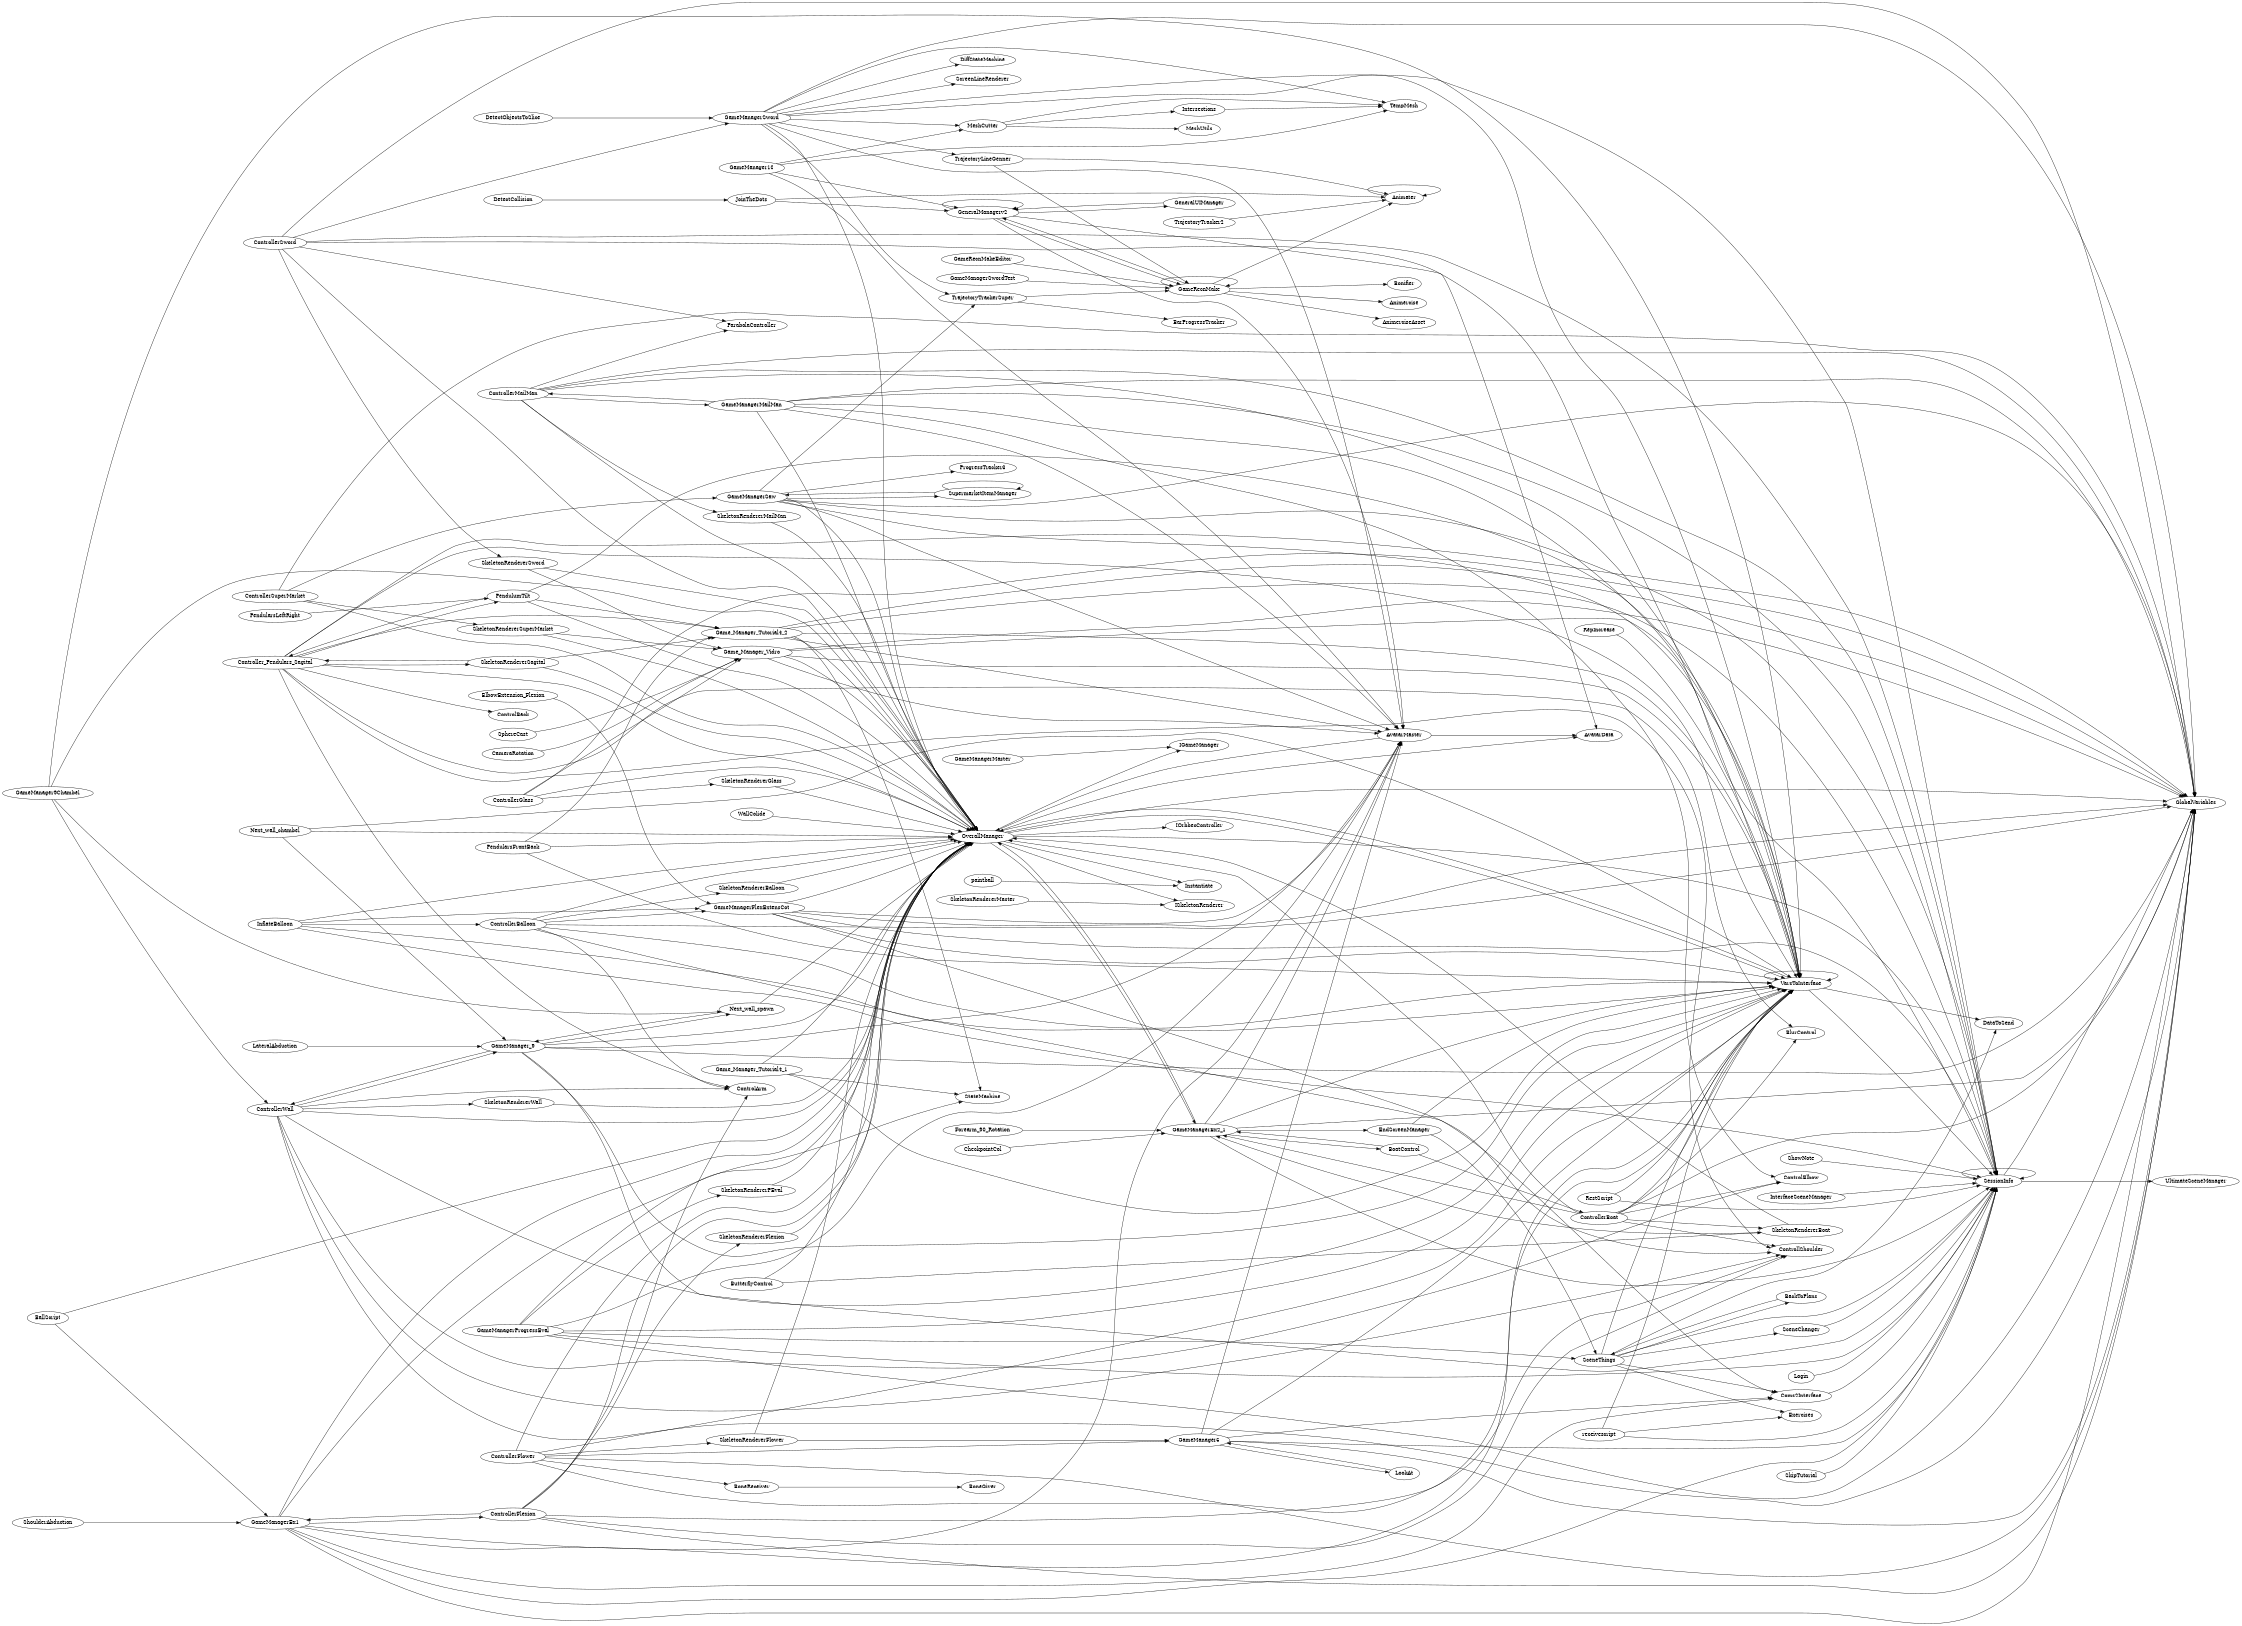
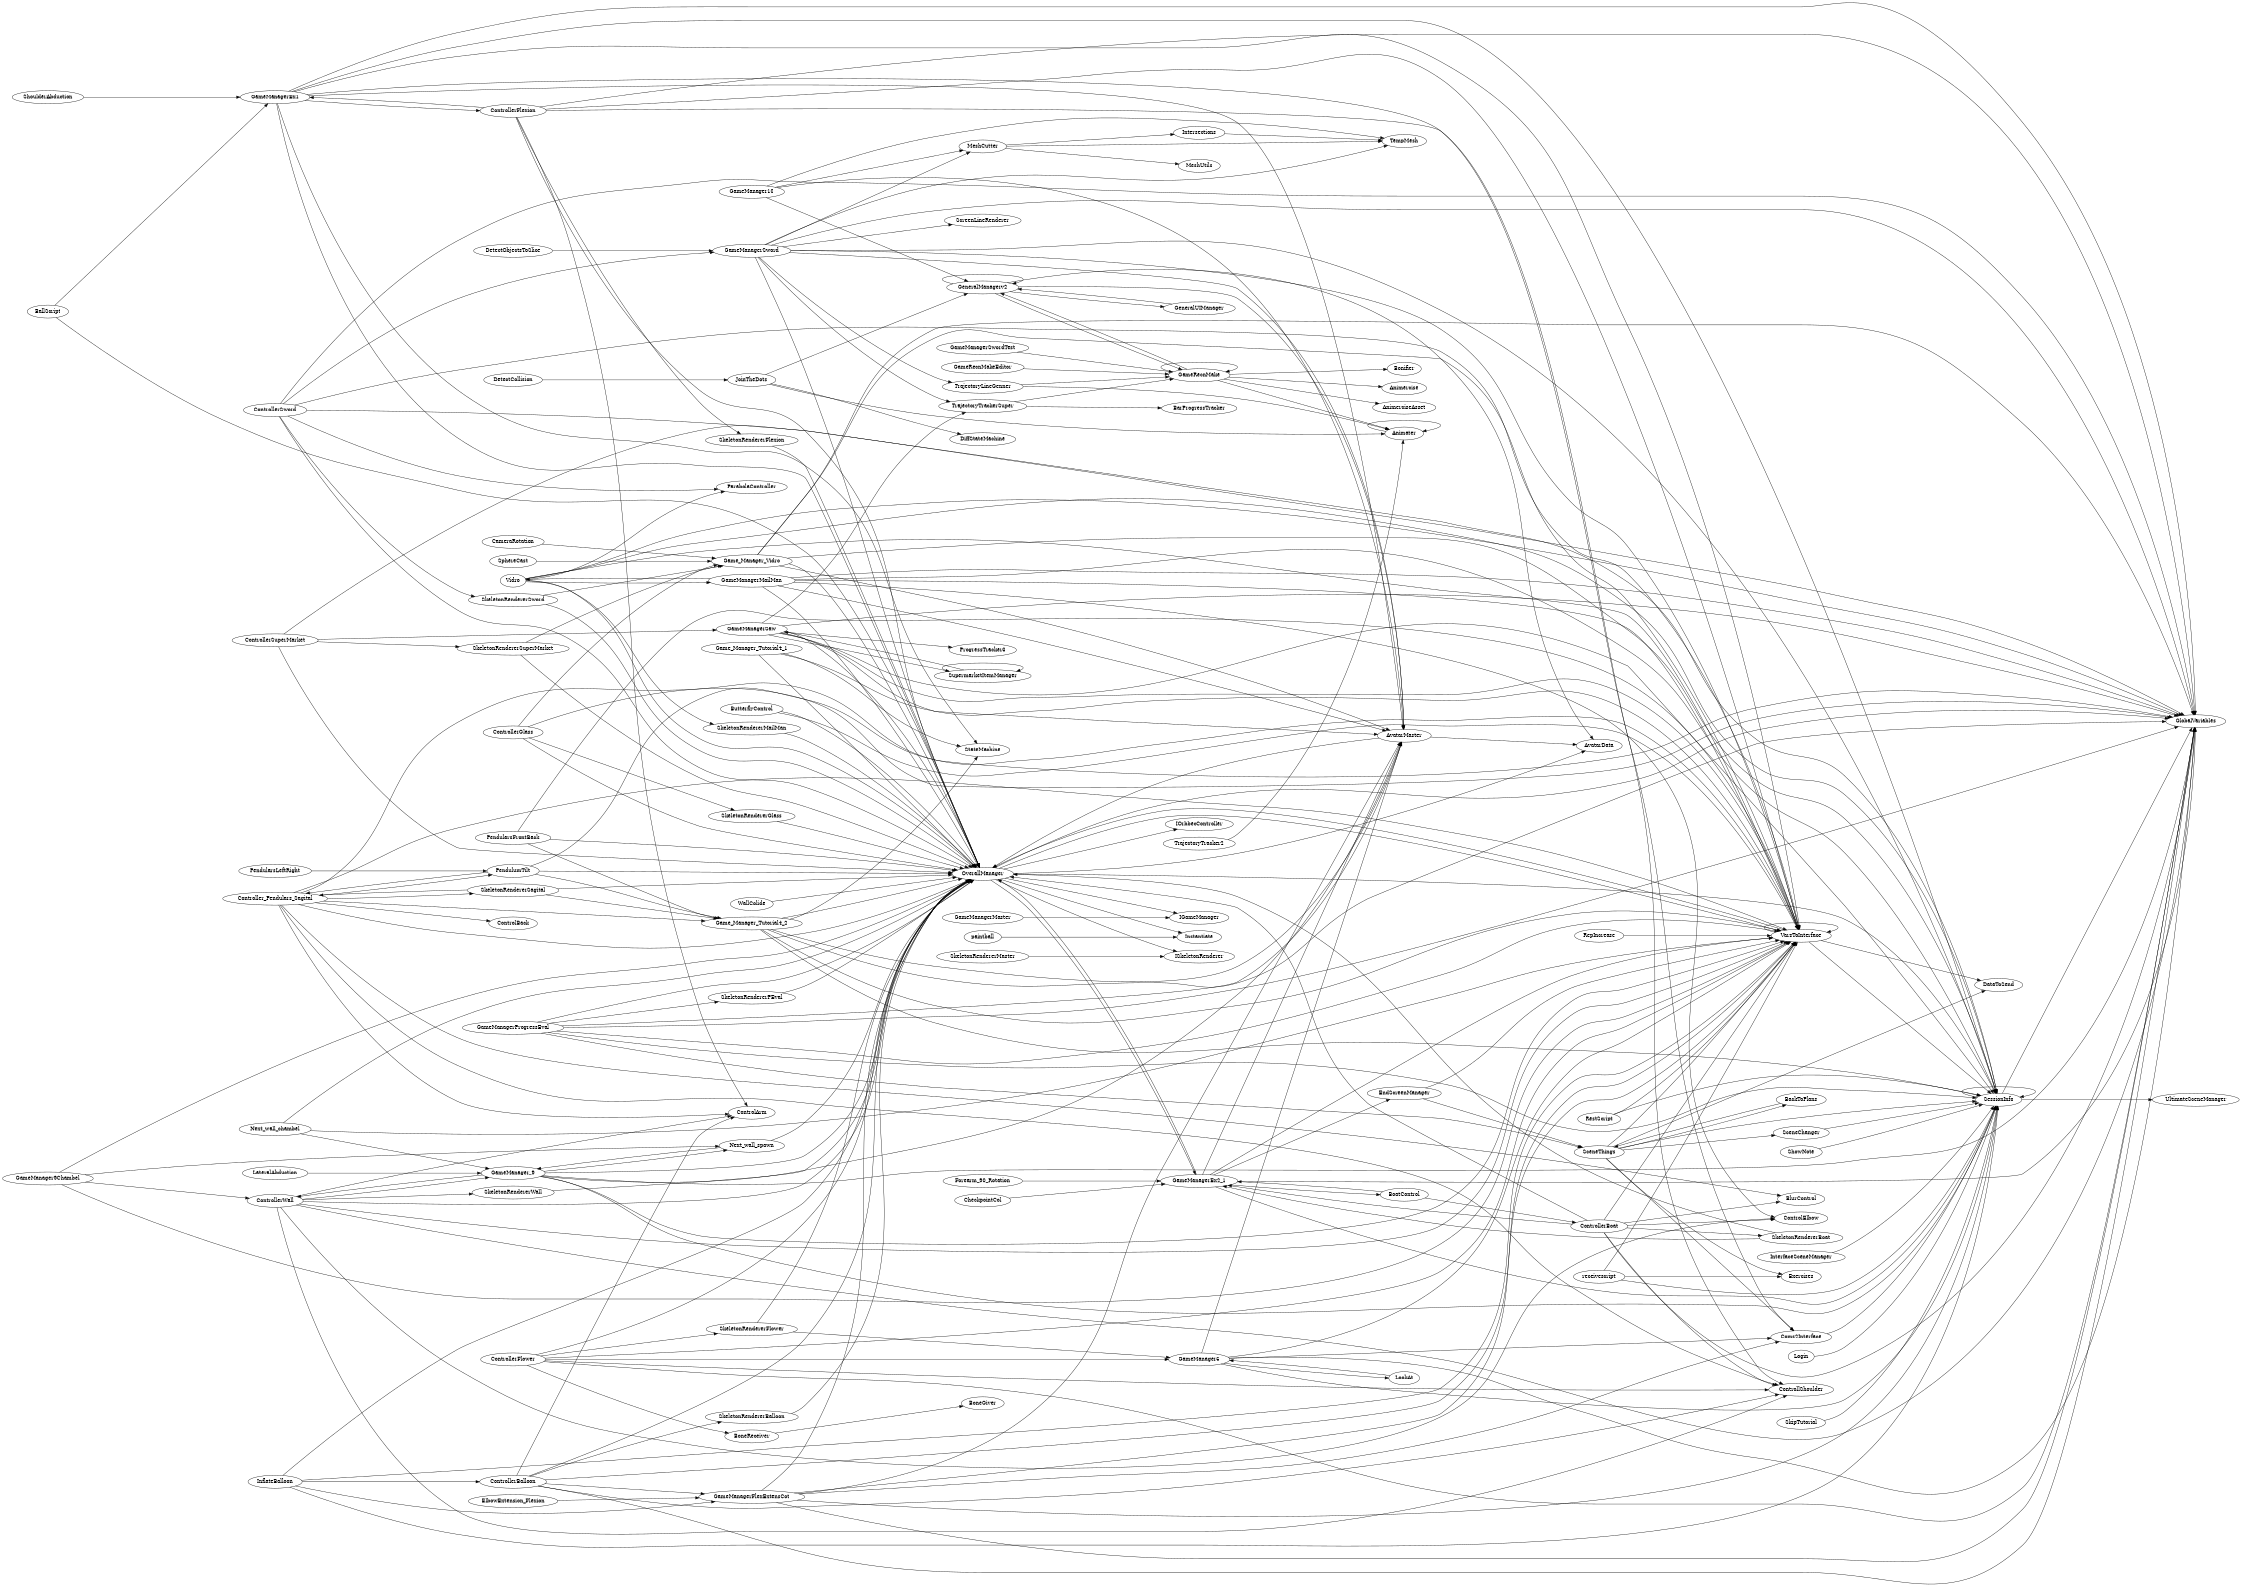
edge "GameManagerSword" -> "DiffStateMachine": now "JoinTheDots" -> "DiffStateMachine"
node "ControllerMailMan": label "ControllerMailMan" -> "Vidro"
edge "ButterflyControl" -> "SkeletonRendererBoat": now "ButterflyControl" -> "VarsToInterface"
